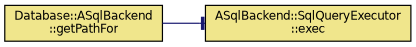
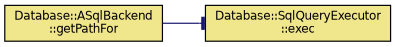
node "ASqlBackend::SqlQueryExecutor ::exec": label "ASqlBackend::SqlQueryExecutor ::exec" -> "Database::SqlQueryExecutor ::exec"
